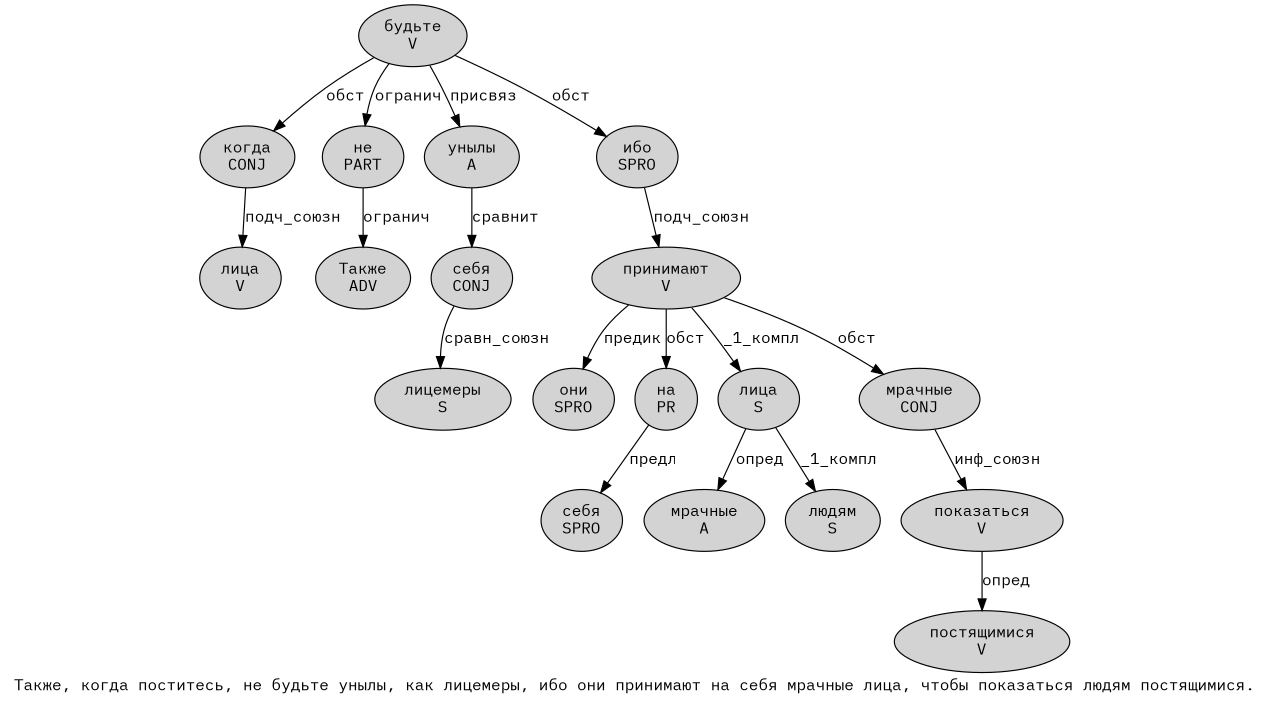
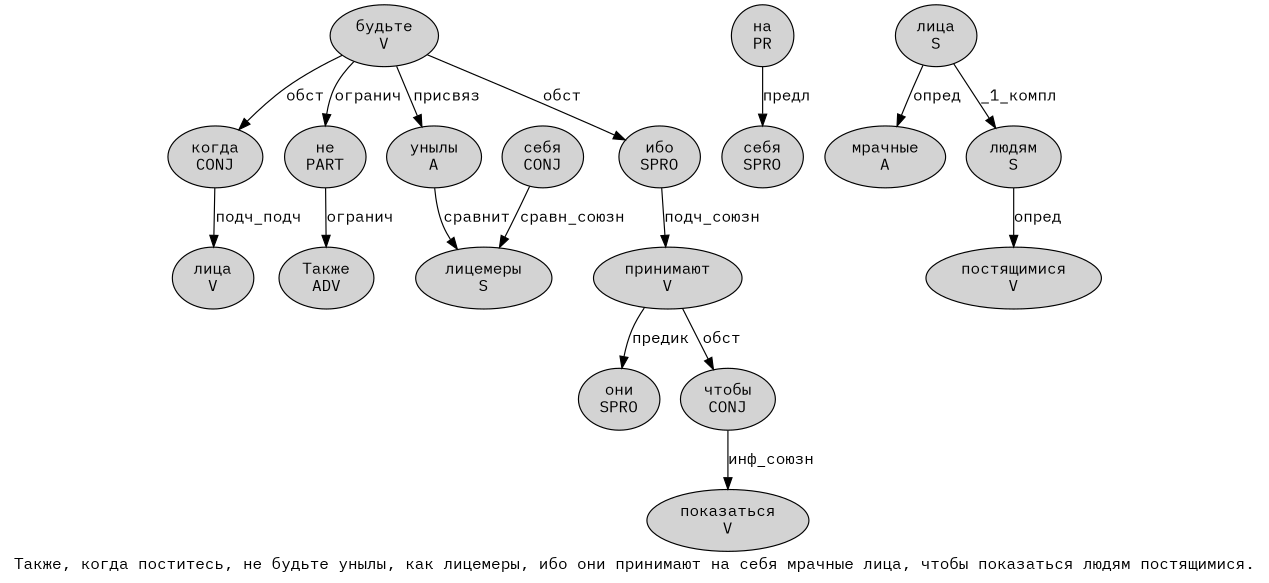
edge "унылы A" -> "себя CONJ": now "унылы A" -> "лицемеры S"
edge "когда CONJ" -> "лица V": label "подч_союзн" -> "подч_подч"
edge "принимают V" -> "на PR": removed, label "обст"
edge "принимают V" -> "лица S": removed, label "_1_компл"
node "мрачные CONJ": label "мрачные CONJ" -> "чтобы CONJ"
edge "показаться V" -> "постящимися V": now "людям S" -> "постящимися V"
